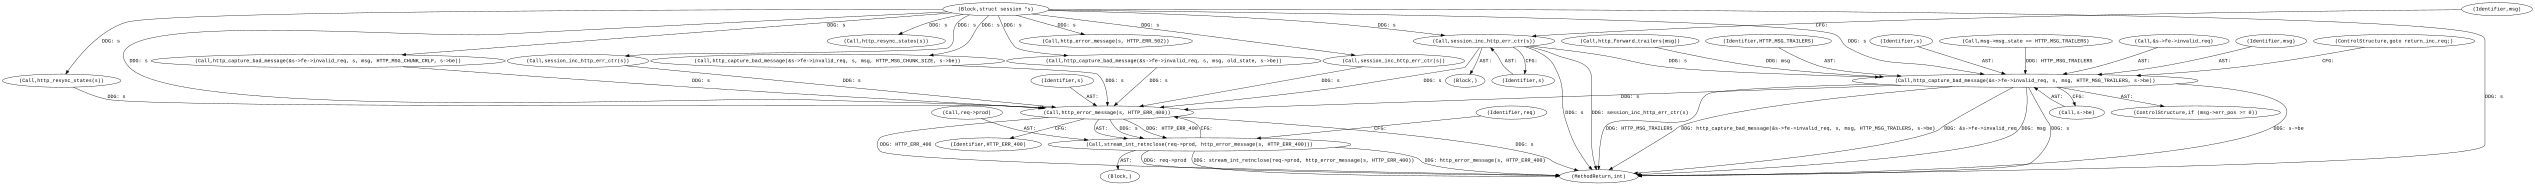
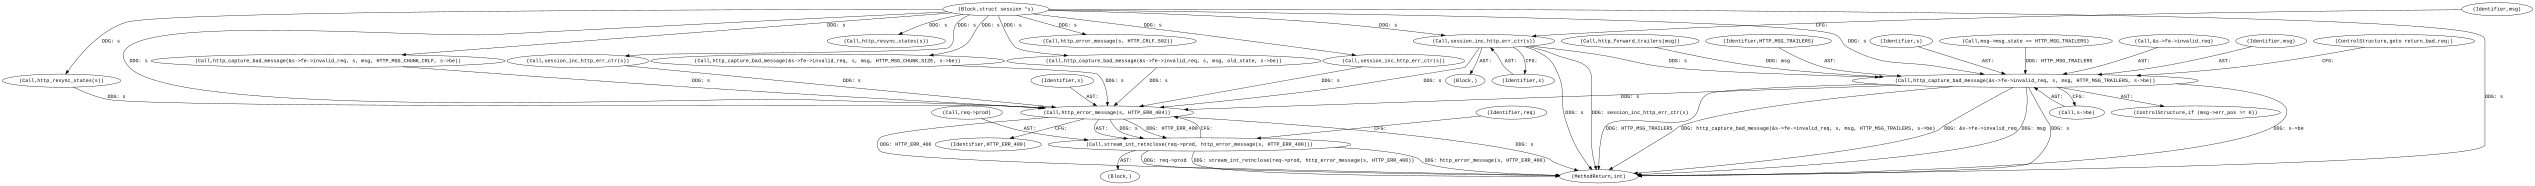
node "(Call,http_error_message(s, HTTP_ERR_502))": label "(Call,http_error_message(s, HTTP_ERR_502))" -> "(Call,http_error_message(s, HTTP_CRLF_502))"
node "(ControlStructure,goto return_inc_req;)": label "(ControlStructure,goto return_inc_req;)" -> "(ControlStructure,goto return_bad_req;)"
node "(Call,http_error_message(s, HTTP_ERR_400))": label "(Call,http_error_message(s, HTTP_ERR_400))" -> "(Call,http_error_message(s, HTTP_ERR_404))"
